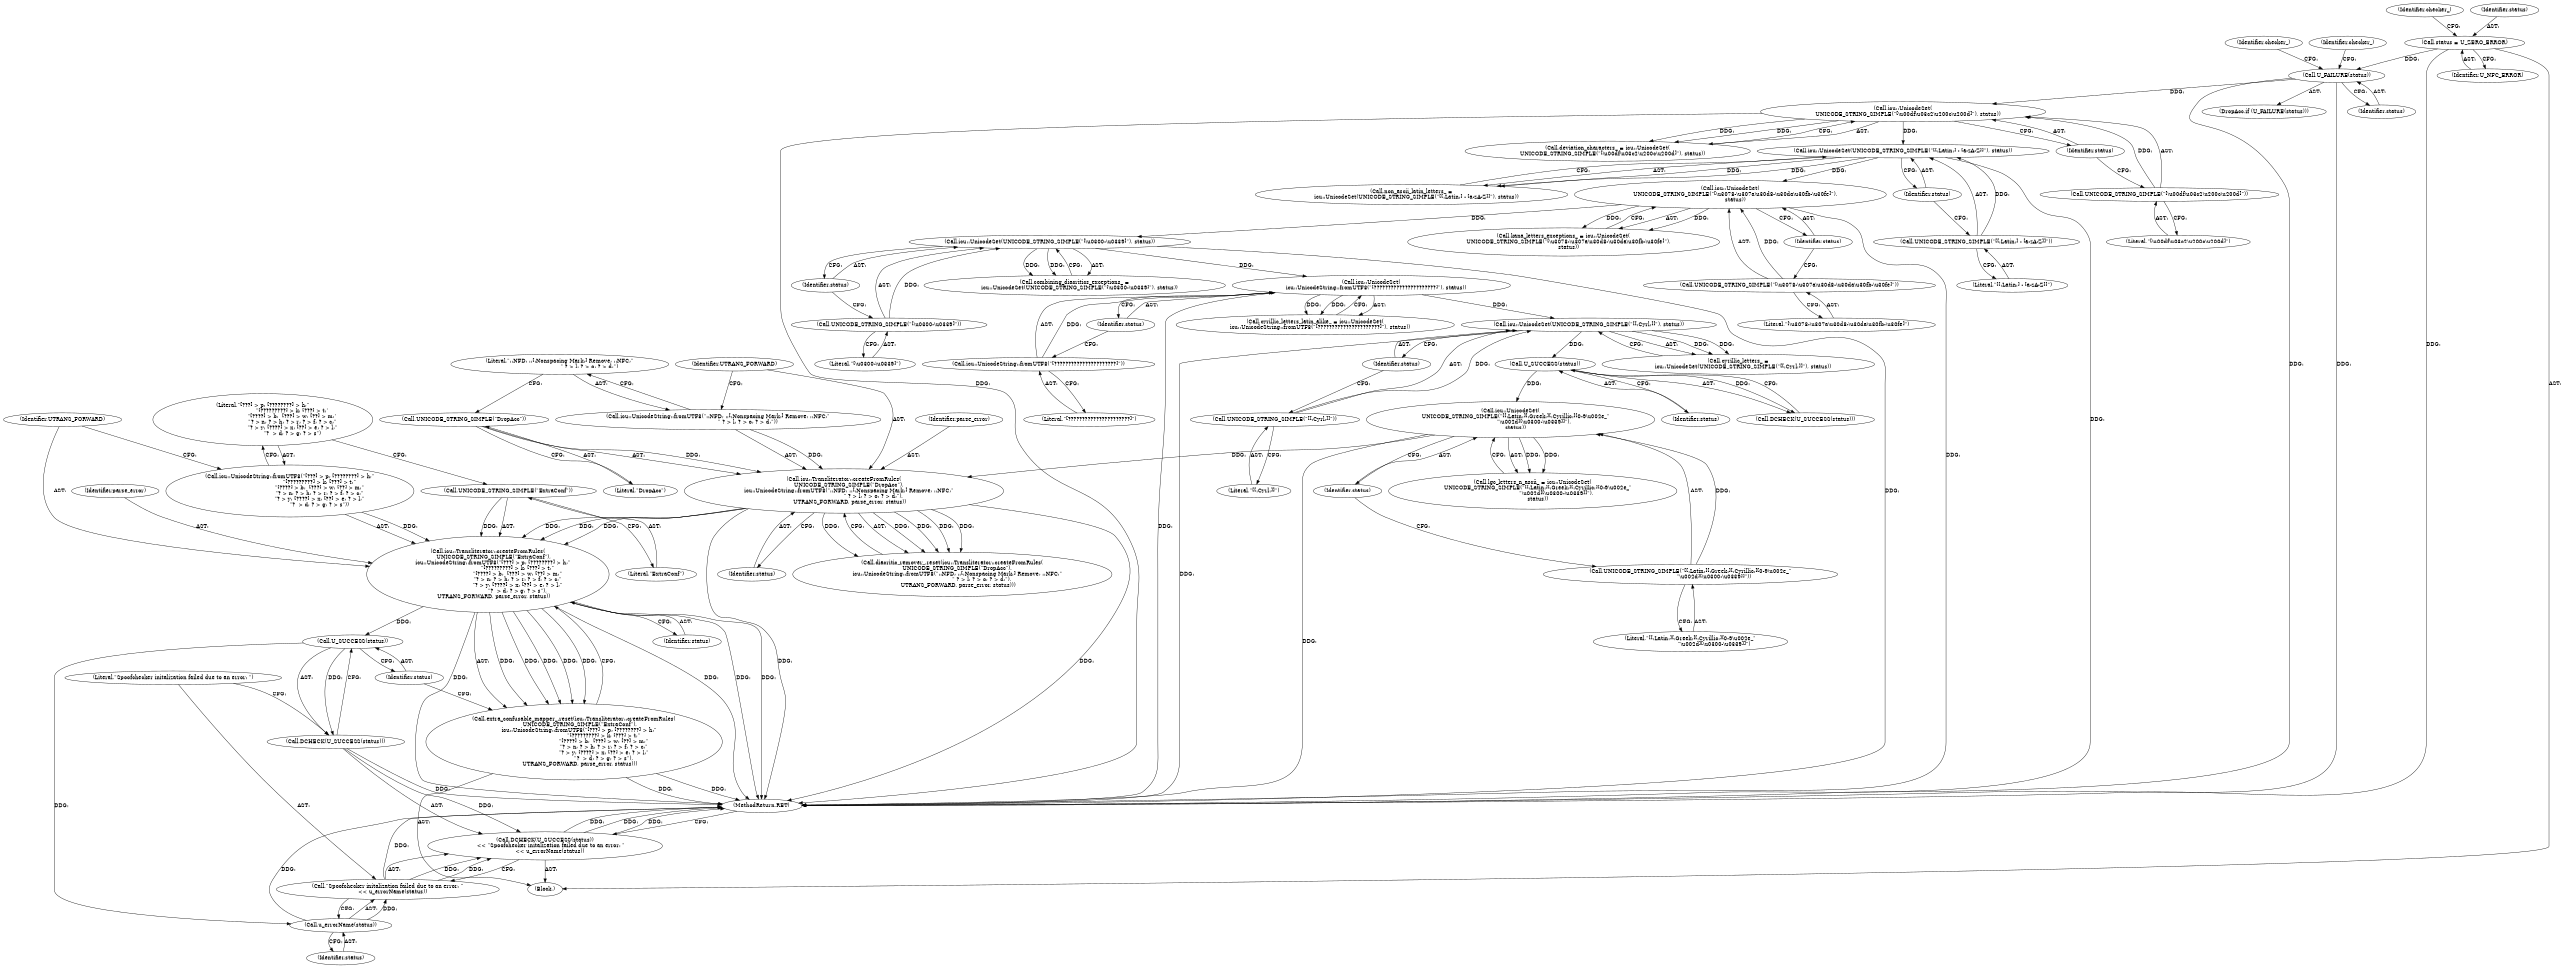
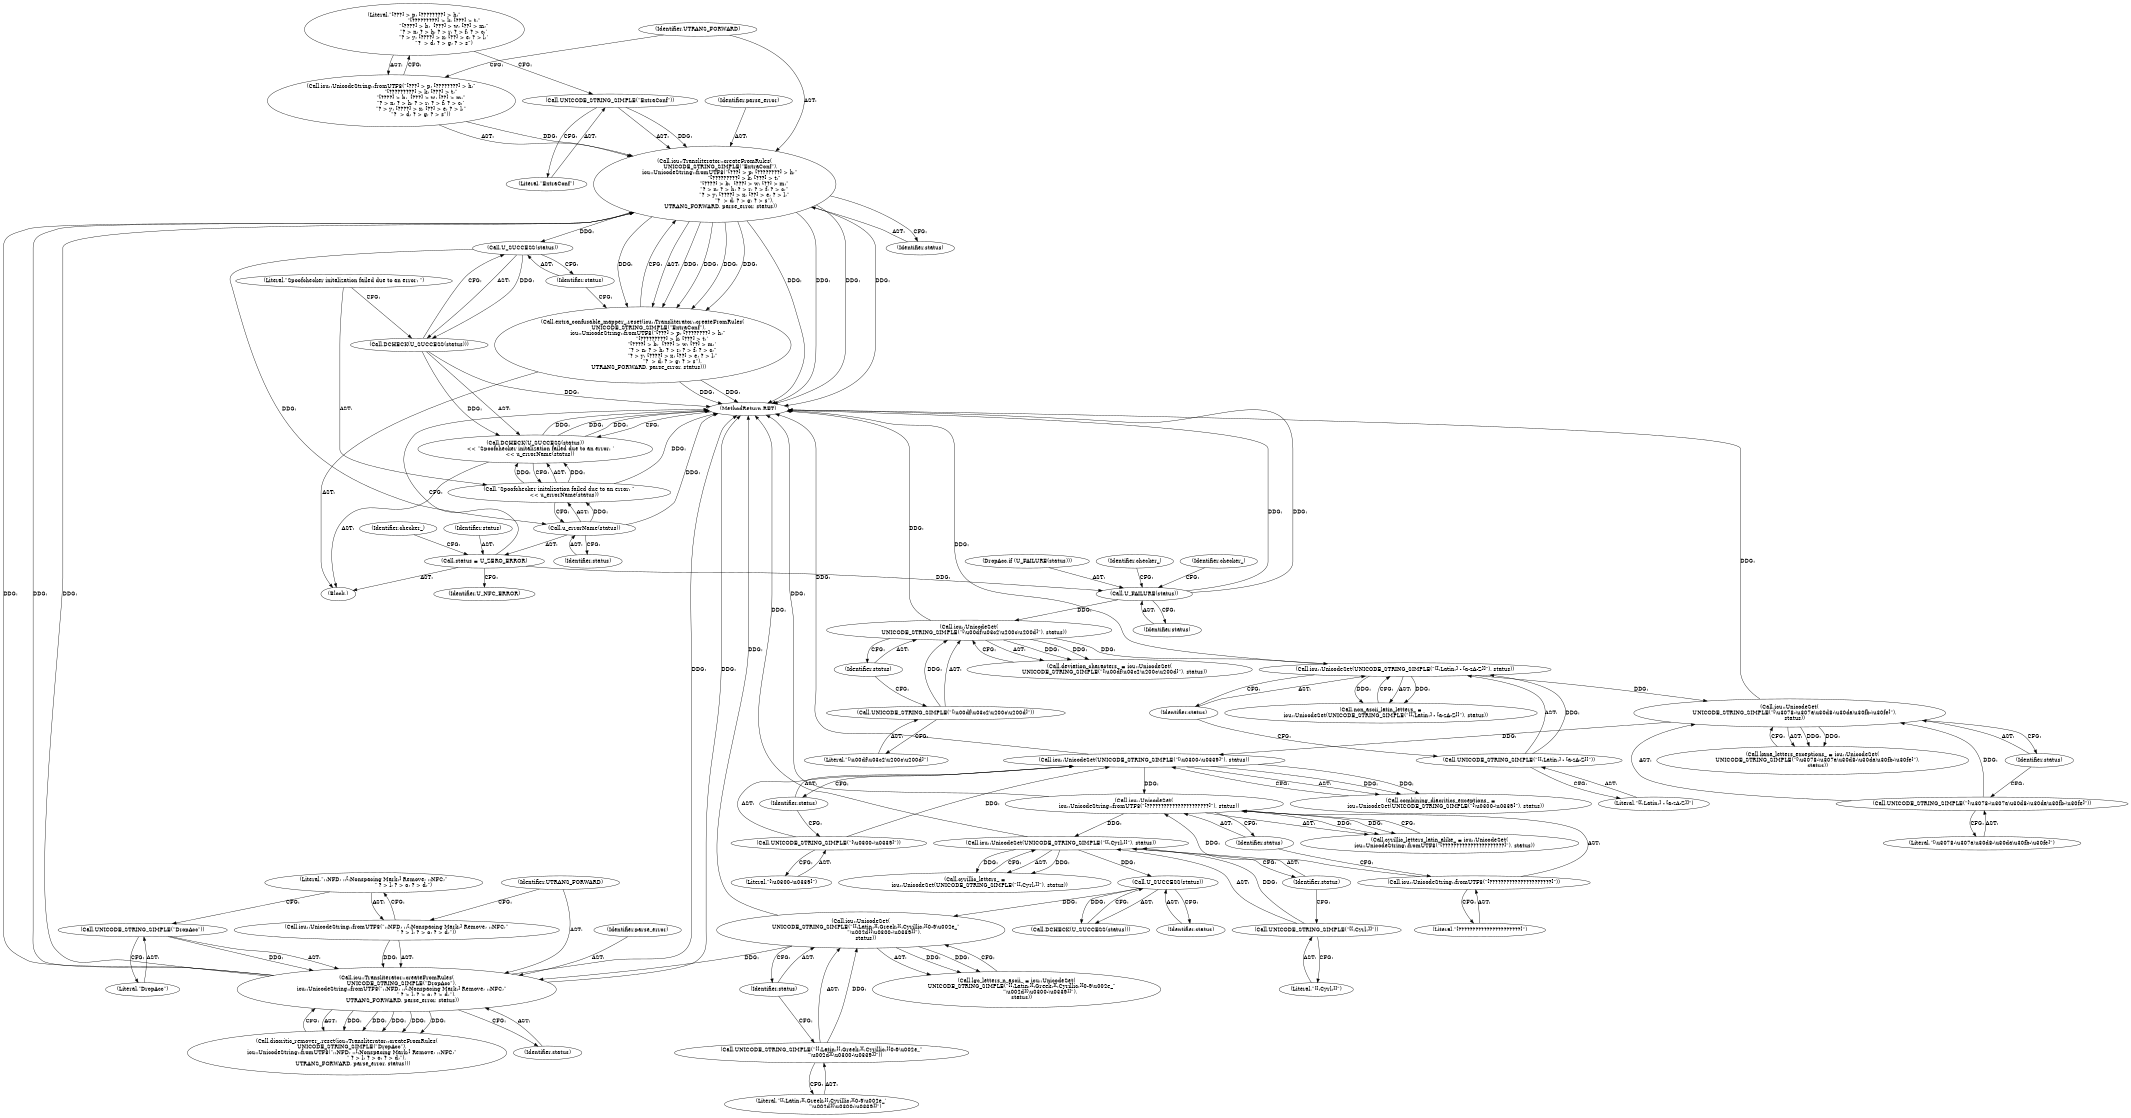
edge "(Identifier,U_NFC_ERROR)" -> "(Call,status = U_ZERO_ERROR)": now "(Call,u_errorName(status))" -> "(Call,status = U_ZERO_ERROR)"
edge "(Call,U_FAILURE(status))" -> "(DropAcc,if (U_FAILURE(status)))": reversed
edge "(Call,status = U_ZERO_ERROR)" -> "(MethodReturn,RET)": label "DDG: " -> "CFG: "
